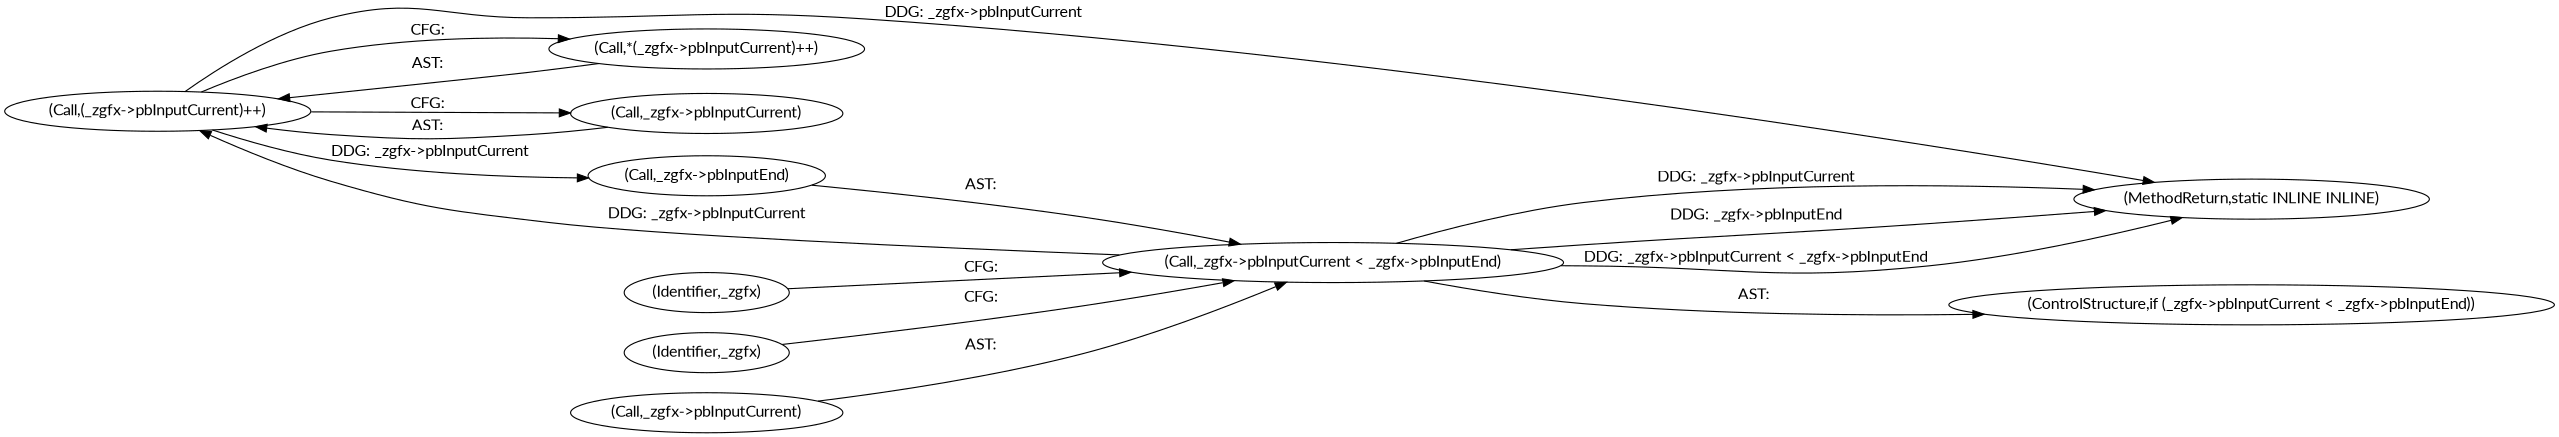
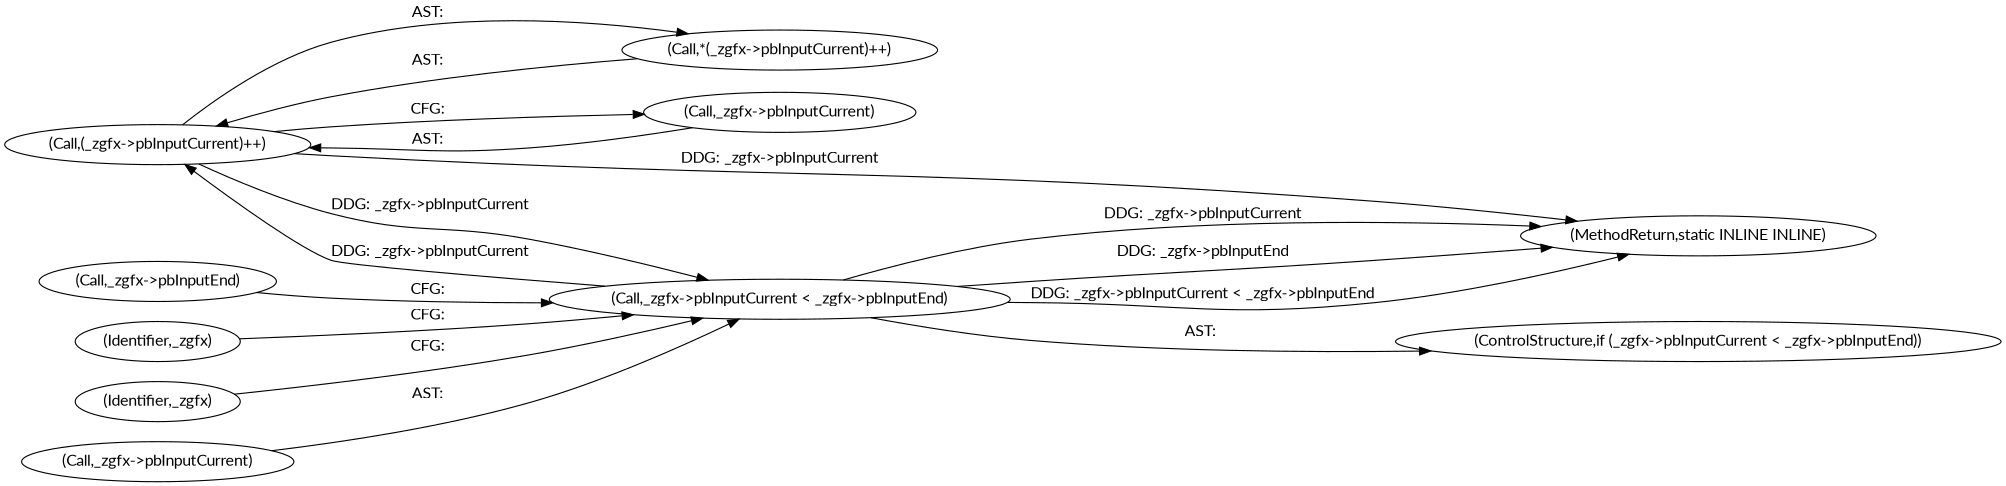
edge "(Call,(_zgfx->pbInputCurrent)++)" -> "(Call,*(_zgfx->pbInputCurrent)++)": label "CFG: " -> "AST: "
edge "(Call,(_zgfx->pbInputCurrent)++)" -> "(Call,_zgfx->pbInputEnd)": now "(Call,(_zgfx->pbInputCurrent)++)" -> "(Call,_zgfx->pbInputCurrent < _zgfx->pbInputEnd)"
edge "(Call,_zgfx->pbInputEnd)" -> "(Call,_zgfx->pbInputCurrent < _zgfx->pbInputEnd)": label "AST: " -> "CFG: "
